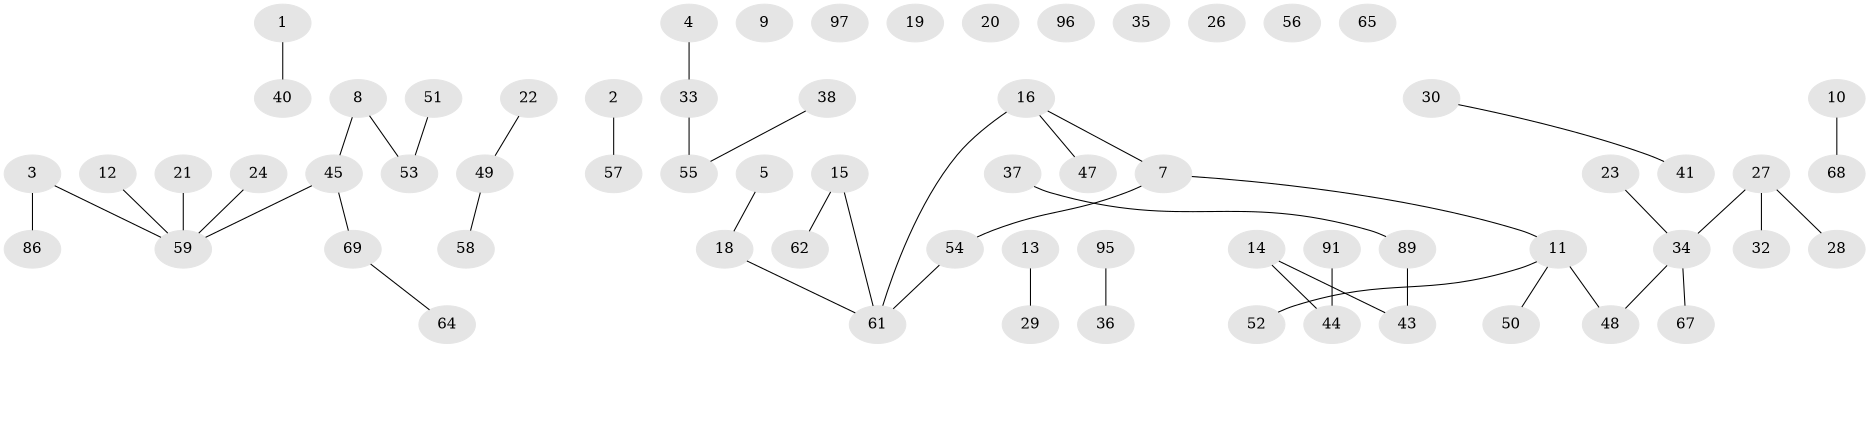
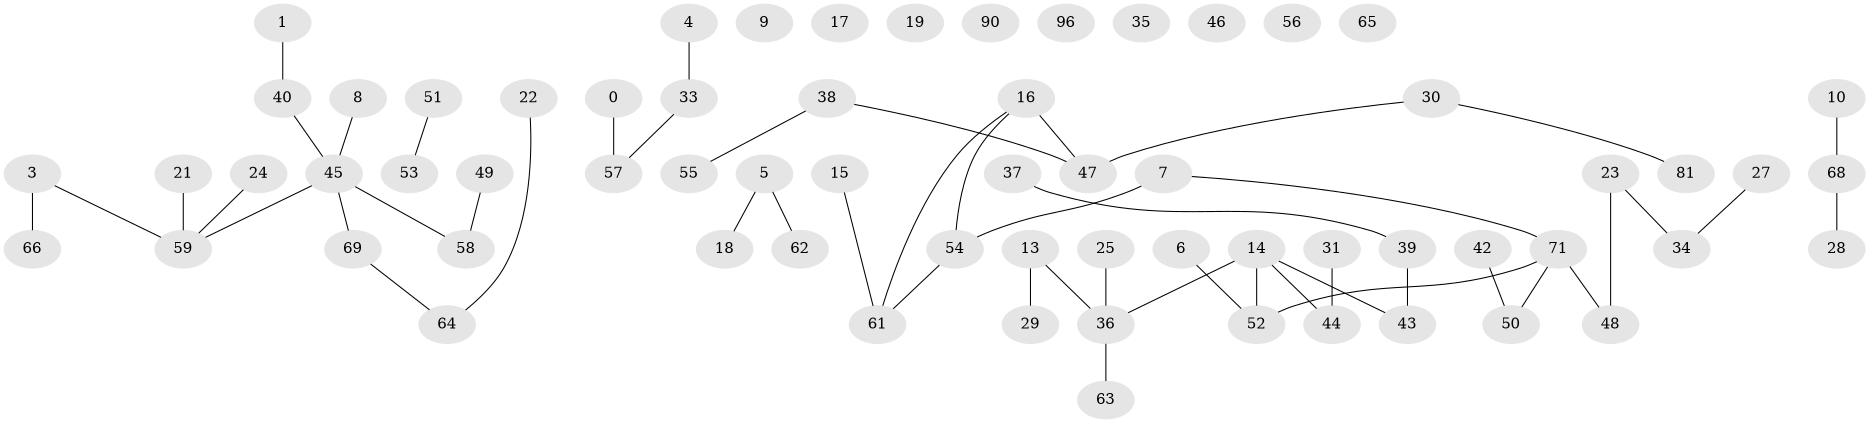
node "97": label "97" -> "17"
node "20": label "20" -> "90"
node "26": label "26" -> "46"
node "2": label "2" -> "0"
edge "30" -- "47": added
edge "38" -- "47": added
edge "40" -- "45": added
edge "8" -- "53": removed
edge "22" -- "49": now "22" -- "64"
edge "33" -- "55": now "33" -- "57"
edge "16" -- "7": now "16" -- "54"
node "12": removed
node "41": label "41" -> "81"
edge "27" -- "28": now "68" -- "28"
edge "45" -- "58": added
edge "15" -- "62": now "5" -- "62"
node "86": label "86" -> "66"
node "95": label "95" -> "25"
node "6": added
node "91": label "91" -> "31"
node "89": label "89" -> "39"
node "42": added
node "11": label "11" -> "71"
node "32": removed
edge "18" -- "61": removed
edge "13" -- "36": added
edge "14" -- "36": added
edge "14" -- "52": added
edge "34" -- "48": now "23" -- "48"
node "67": removed
node "63": added
